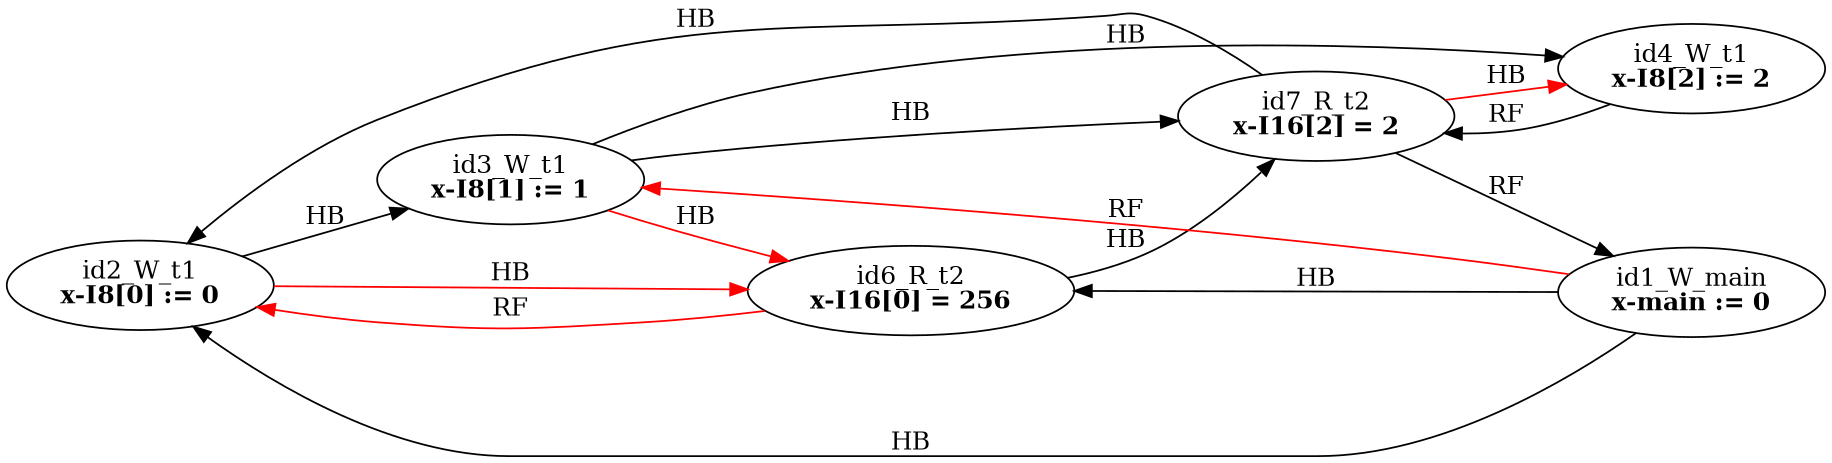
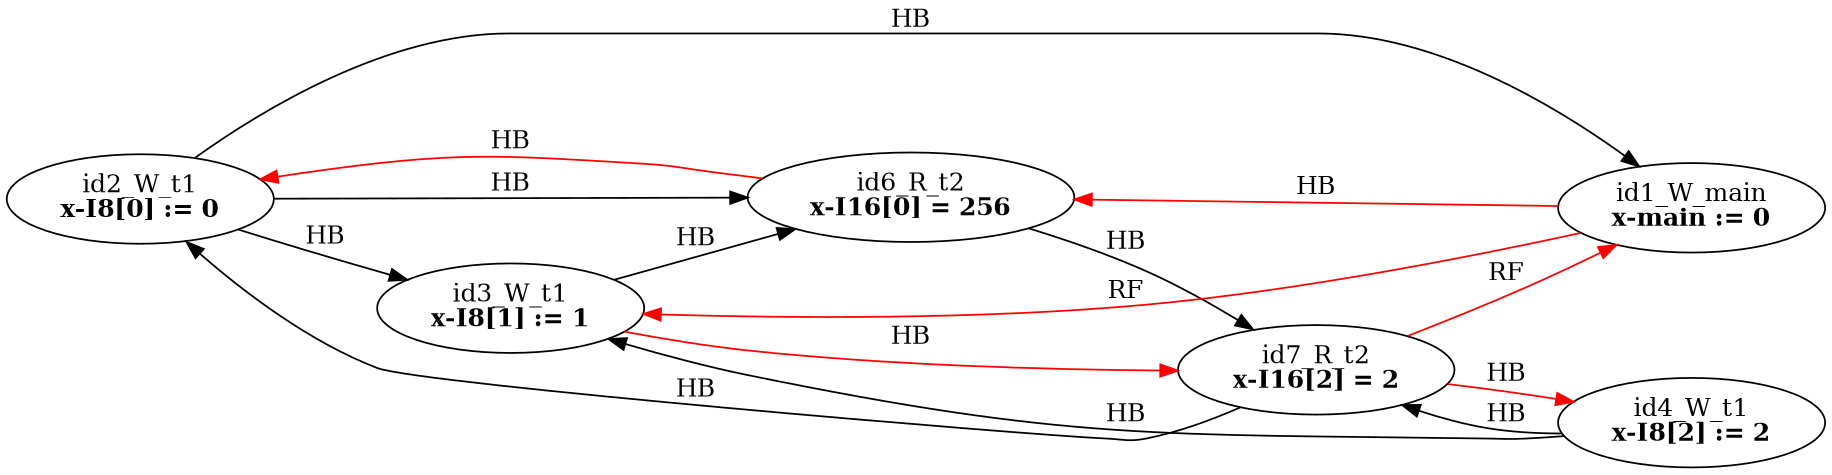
edge "id3_W_t1" -> "id4_W_t1": reversed
edge "id4_W_t1" -> "id7_R_t2": label "RF" -> "HB"
edge "id3_W_t1" -> "id7_R_t2": color black -> red
edge "id7_R_t2" -> "id1_W_main": color black -> red
edge "id3_W_t1" -> "id6_R_t2": color red -> black
edge "id2_W_t1" -> "id6_R_t2": color red -> black
edge "id1_W_main" -> "id6_R_t2": color black -> red
edge "id6_R_t2" -> "id2_W_t1": label "RF" -> "HB"
edge "id1_W_main" -> "id2_W_t1": reversed
